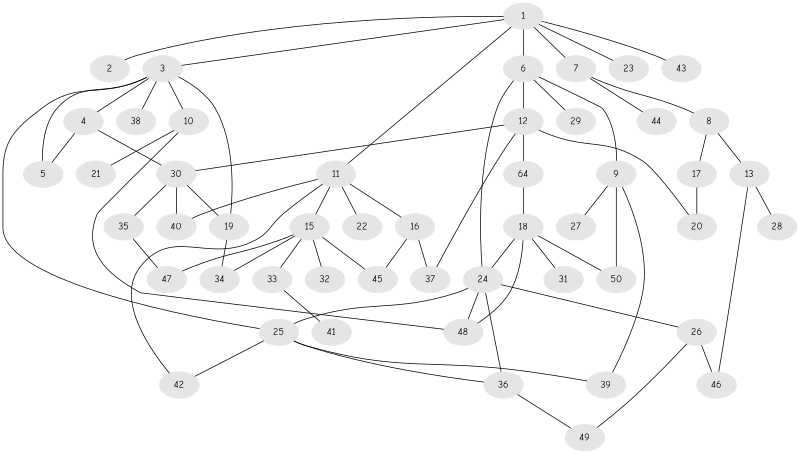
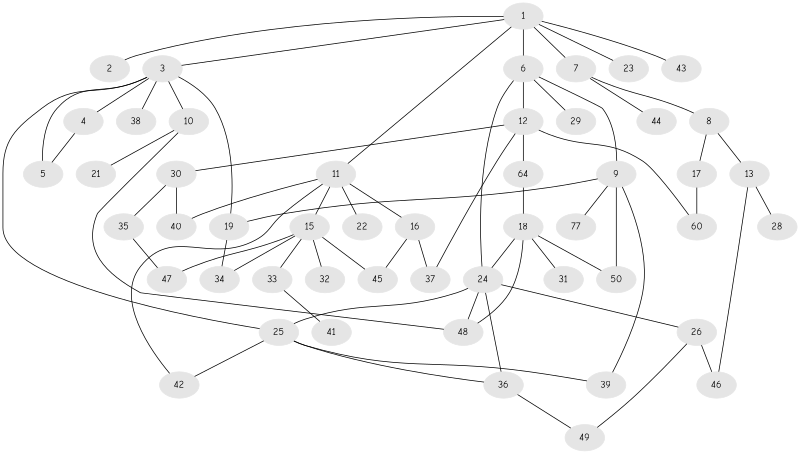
edge "4" -- "30": removed
edge "30" -- "19": now "9" -- "19"
node "27": label "27" -> "77"
node "20": label "20" -> "60"
